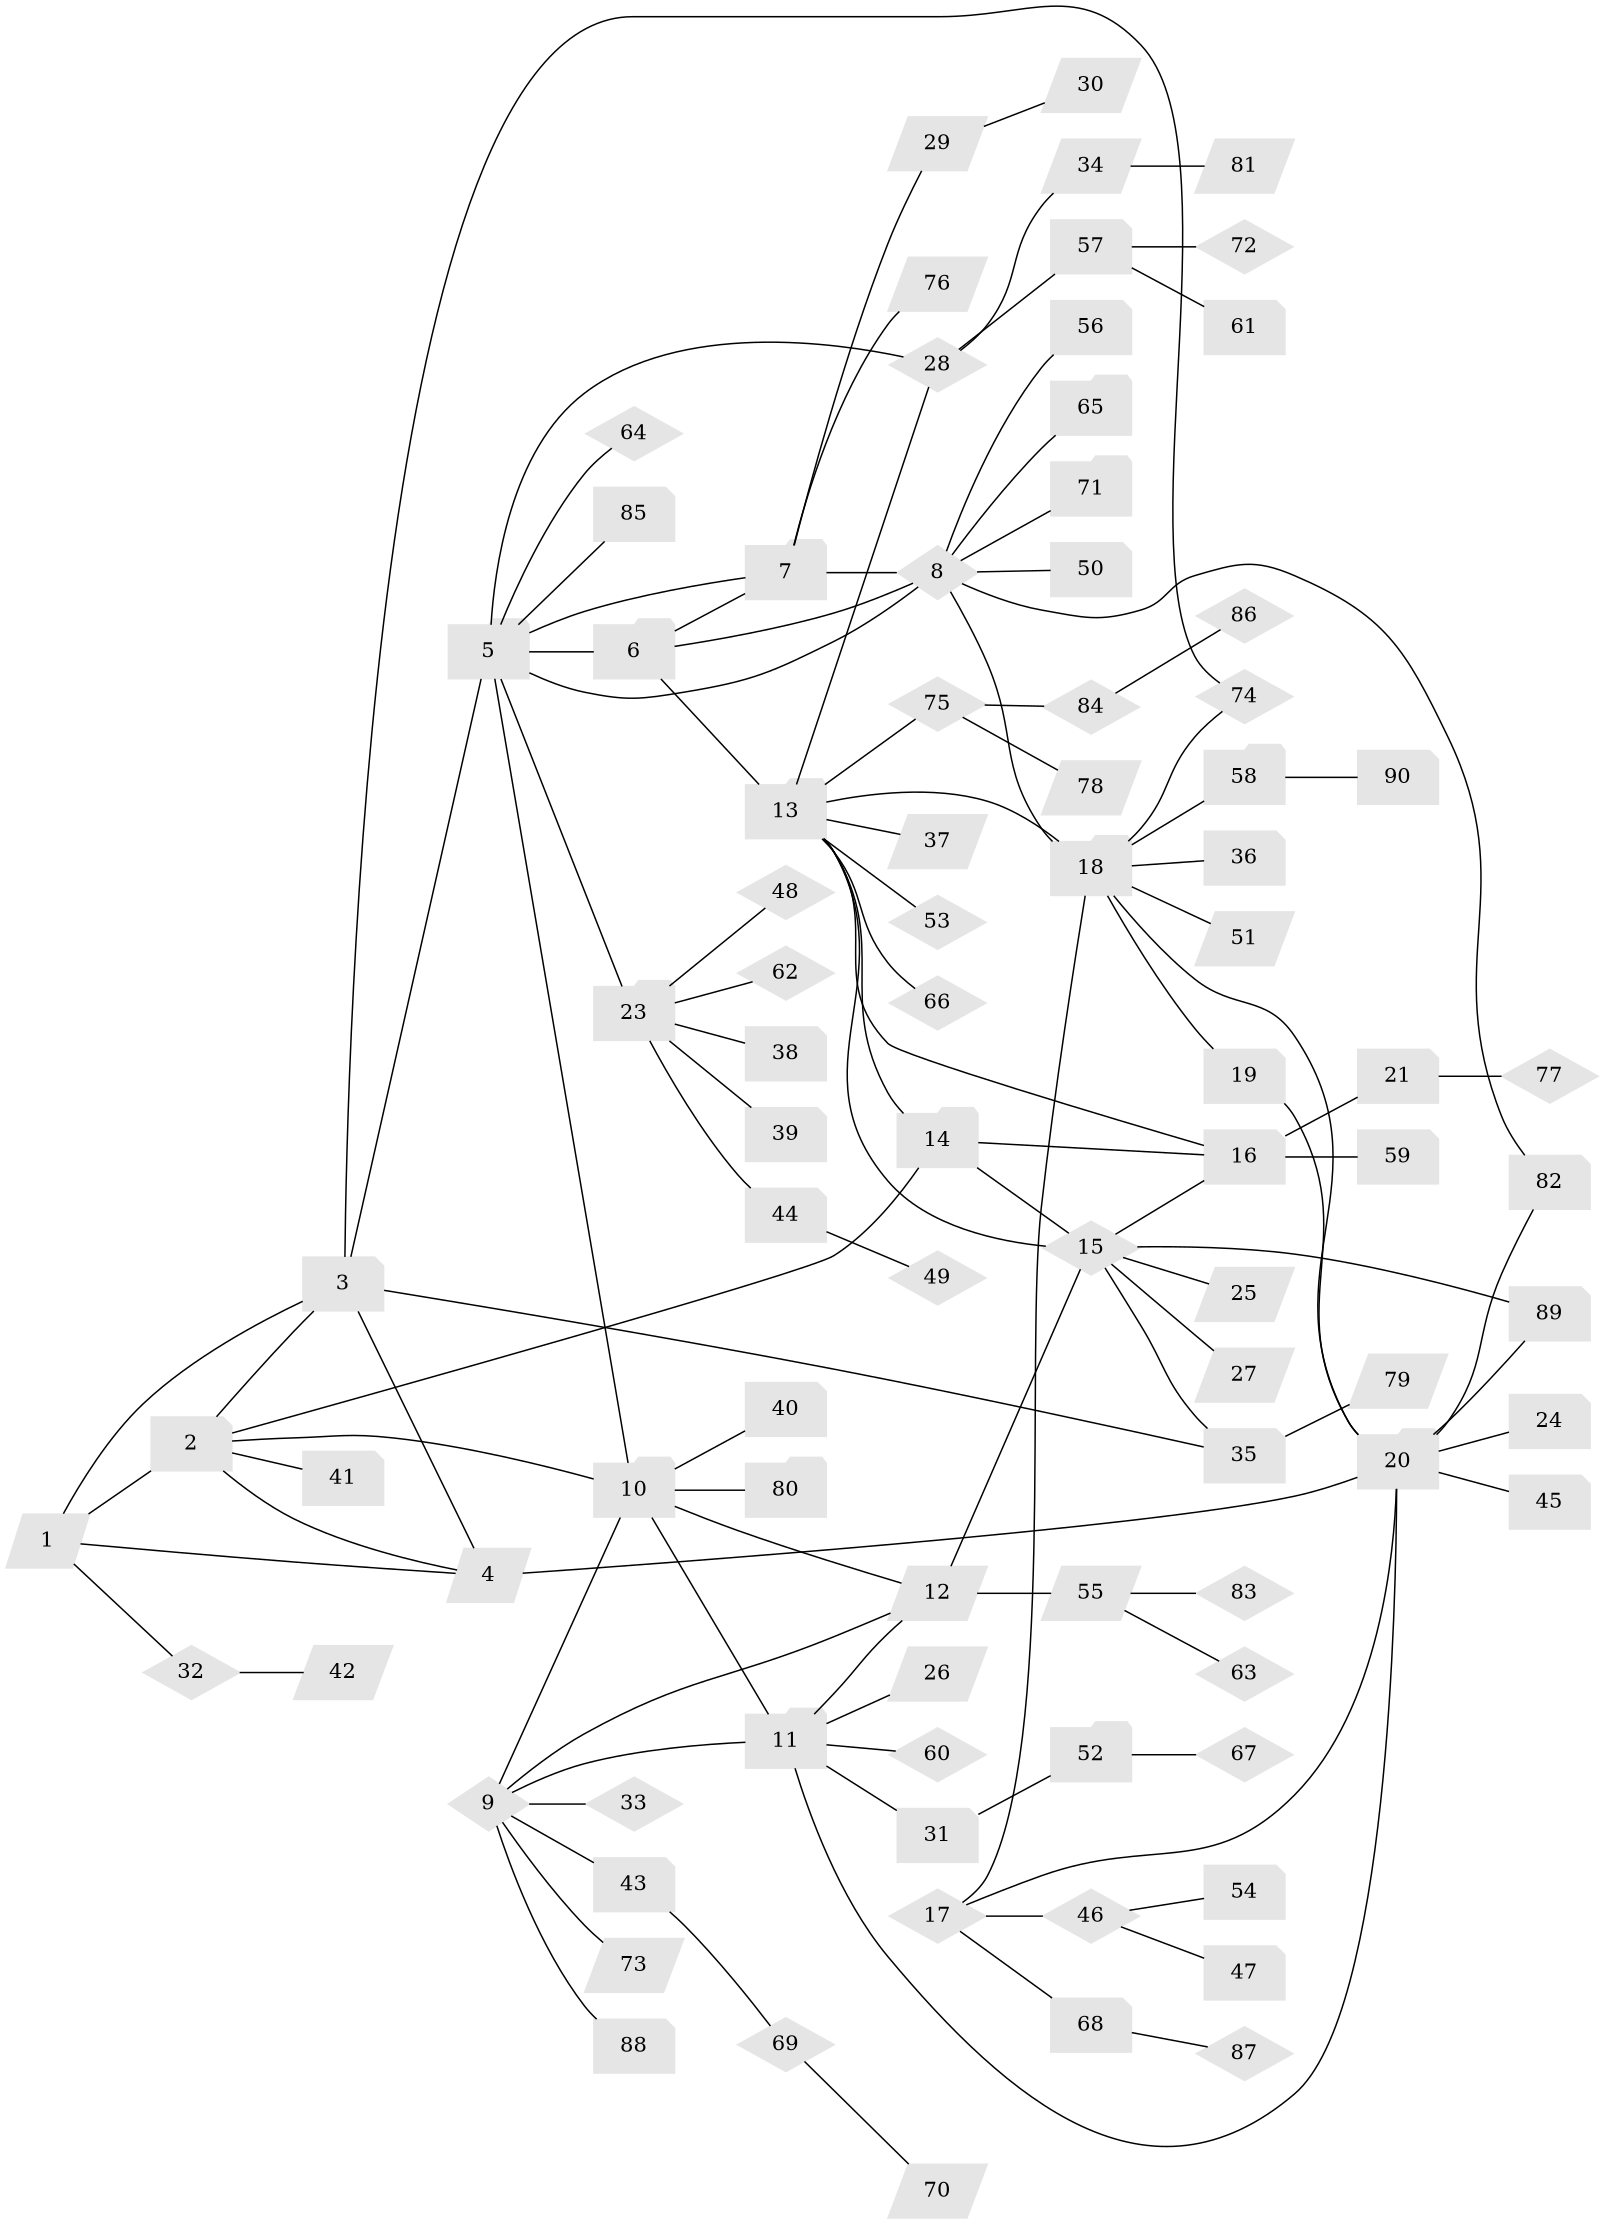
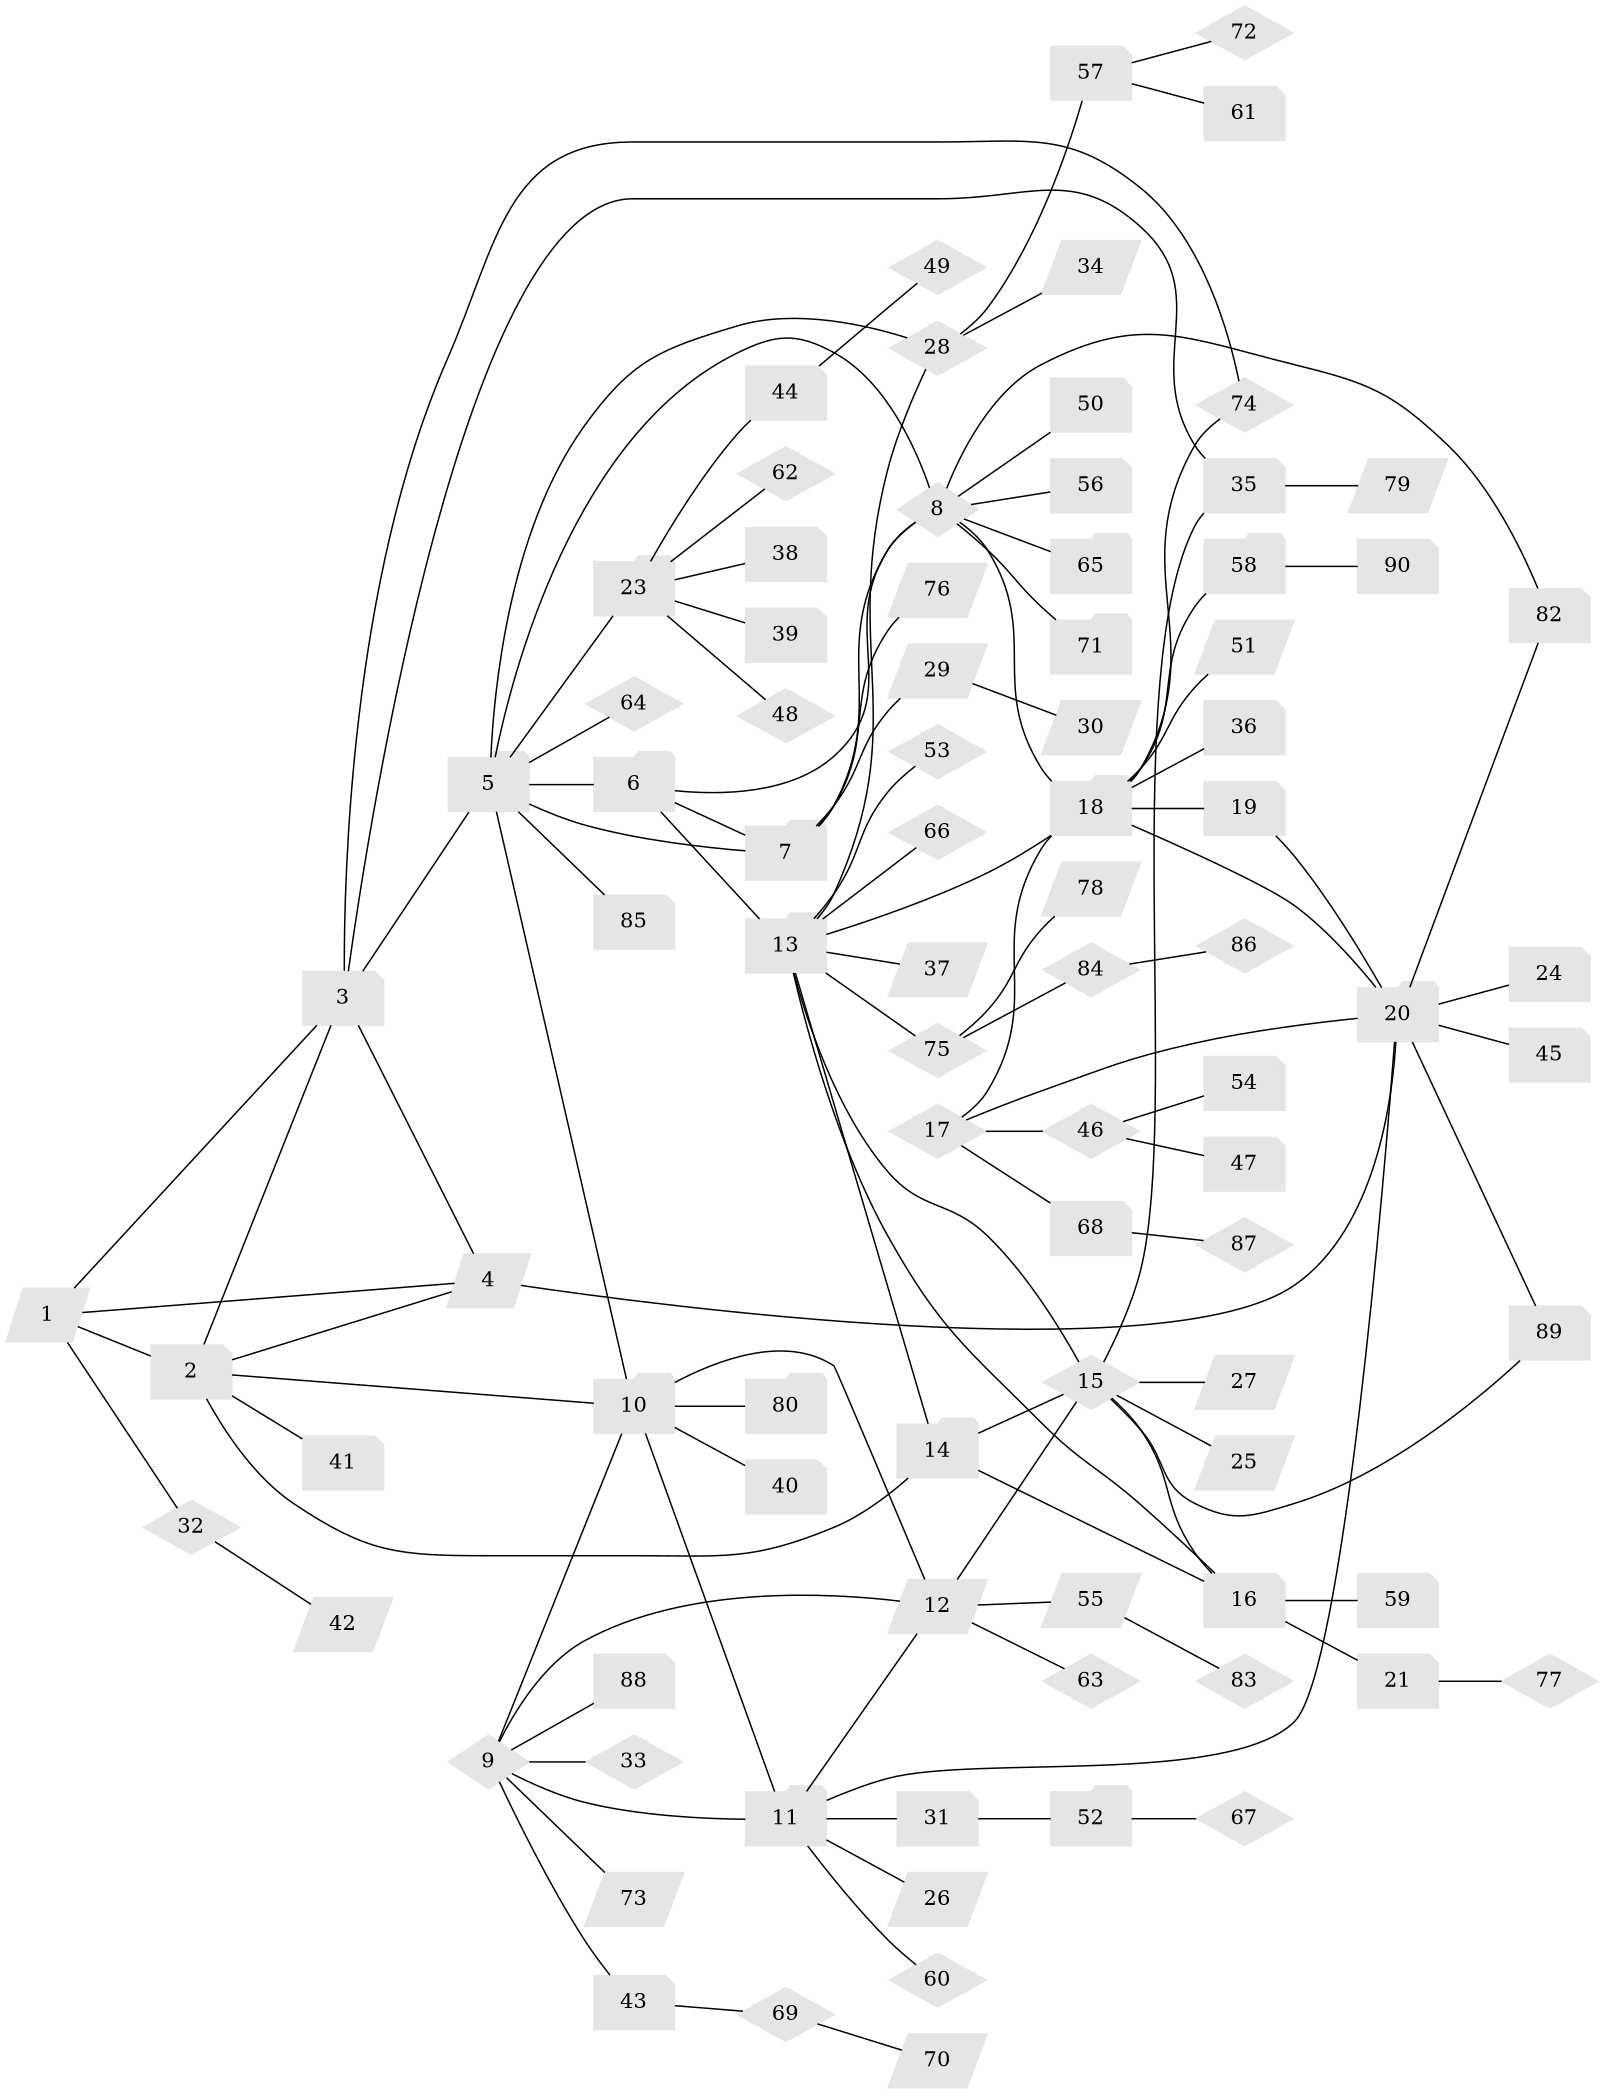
node "81": removed
edge "55" -- "63": now "12" -- "63"
